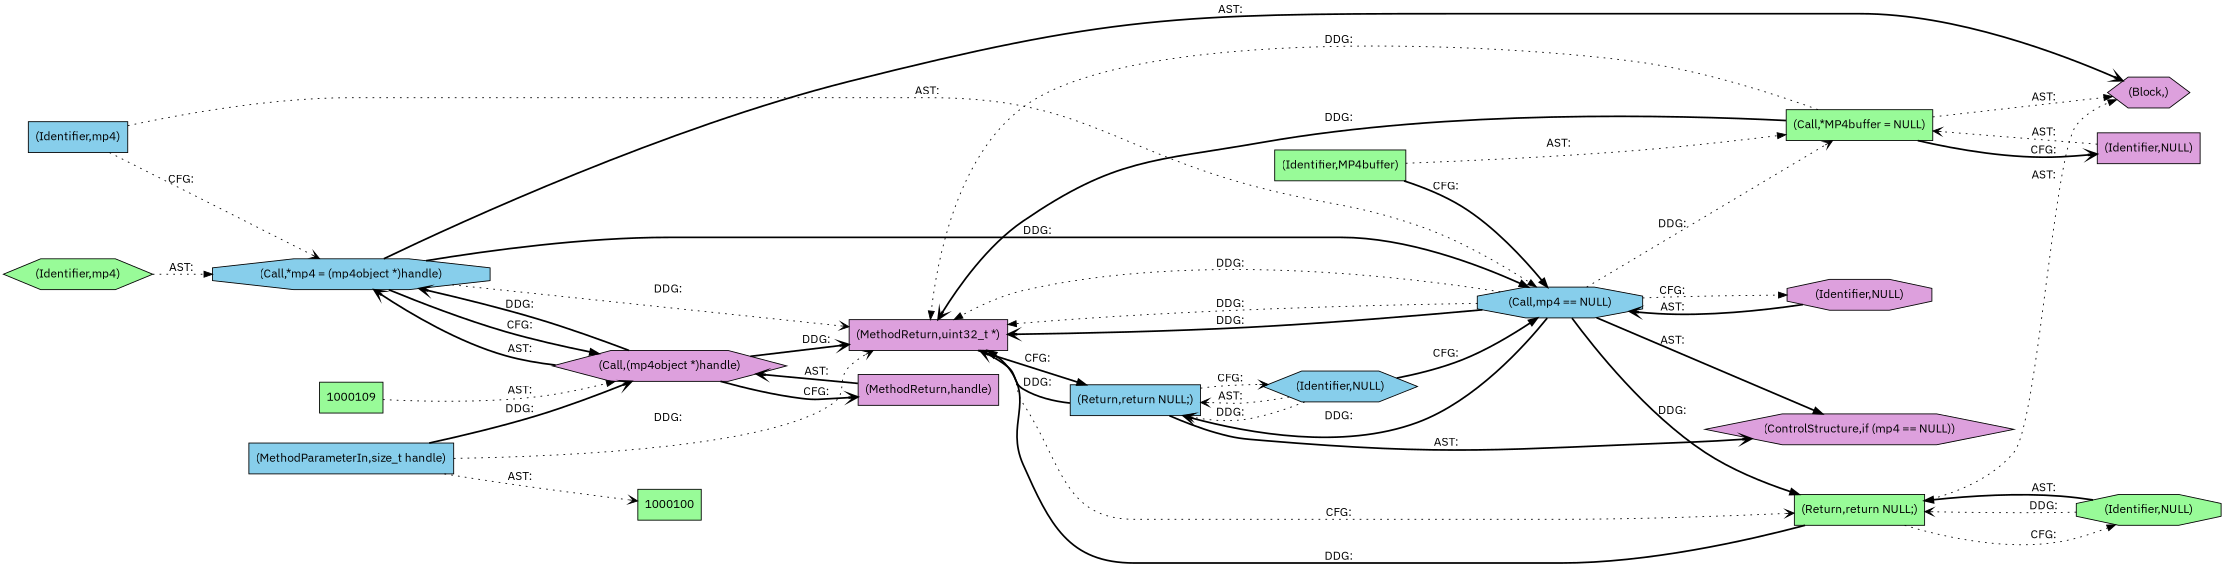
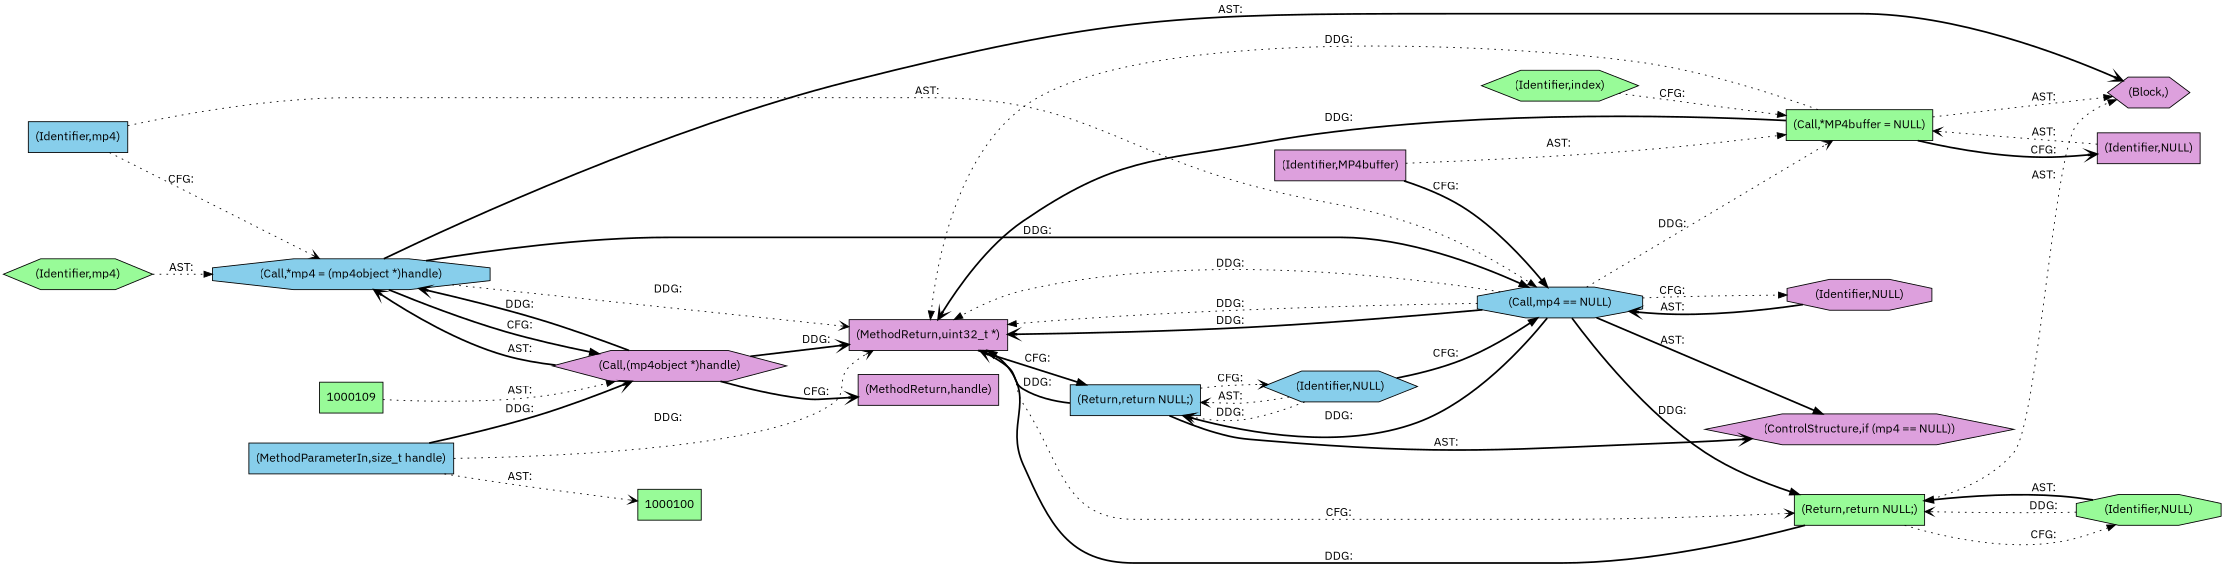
node "(Identifier,index)": added
node "(Identifier,MP4buffer)": fillcolor palegreen -> plum
edge "(MethodReturn,handle)" -> "(Call,(mp4object *)handle)": removed, label "AST:"
